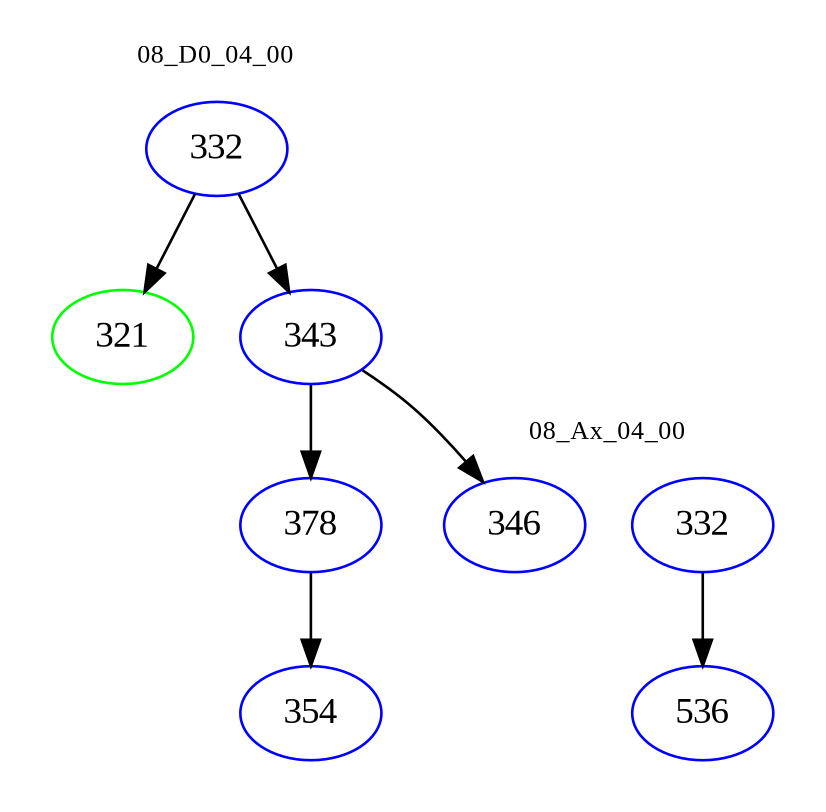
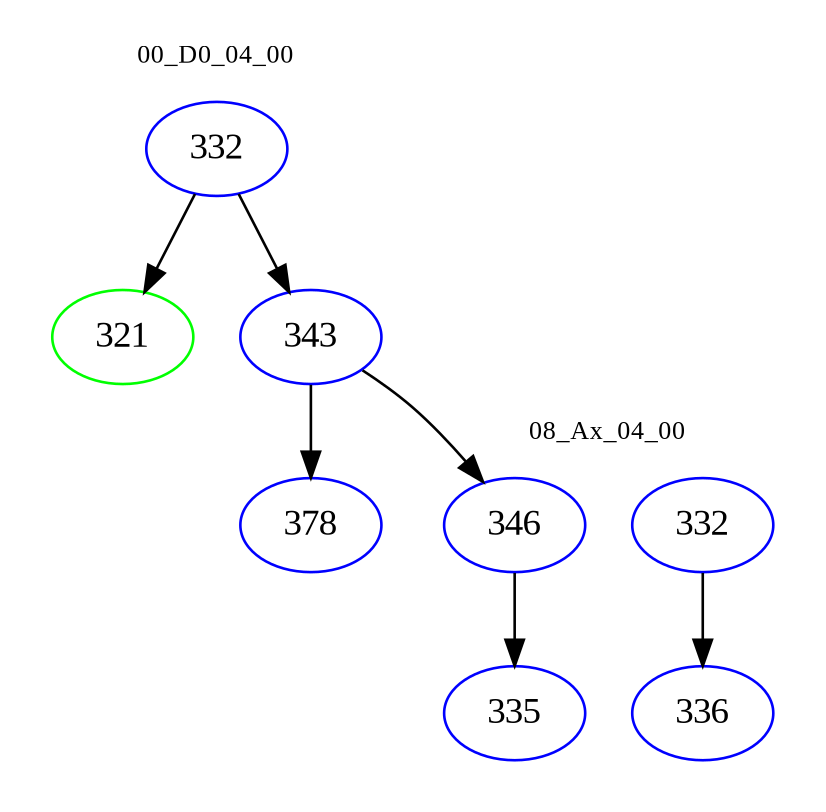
cluster "08_D0_04_00": label "08_D0_04_00" -> "00_D0_04_00"
node "354": removed
node "335": added
node "536": label "536" -> "336"
